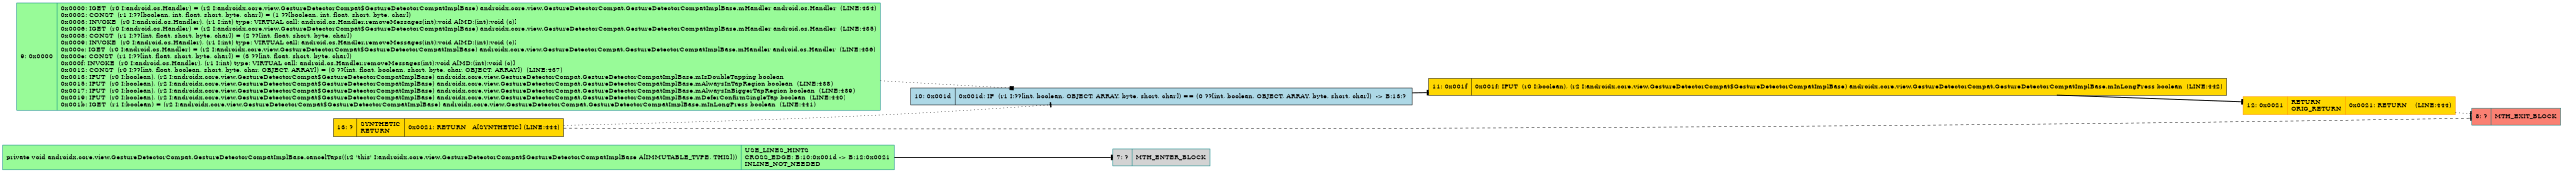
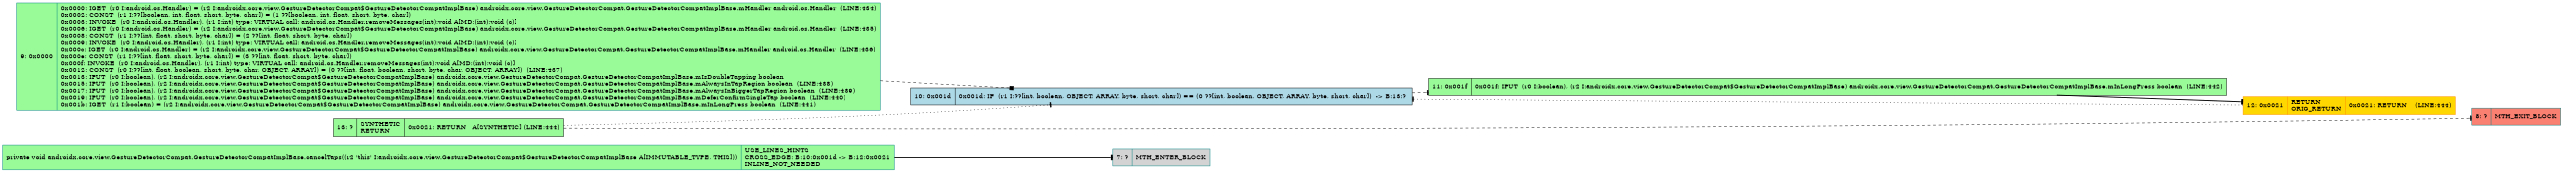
edge "9: 0x0000" -> "10: 0x001d": style dotted -> dashed
node "11: 0x001f": fillcolor gold -> palegreen
edge "10: 0x001d" -> "11: 0x001f": style bold -> dashed
edge "12: 0x0021" -> "8: ?": now "12: 0x0021" -> "10: 0x001d"
node "13: ?": fillcolor gold -> palegreen
